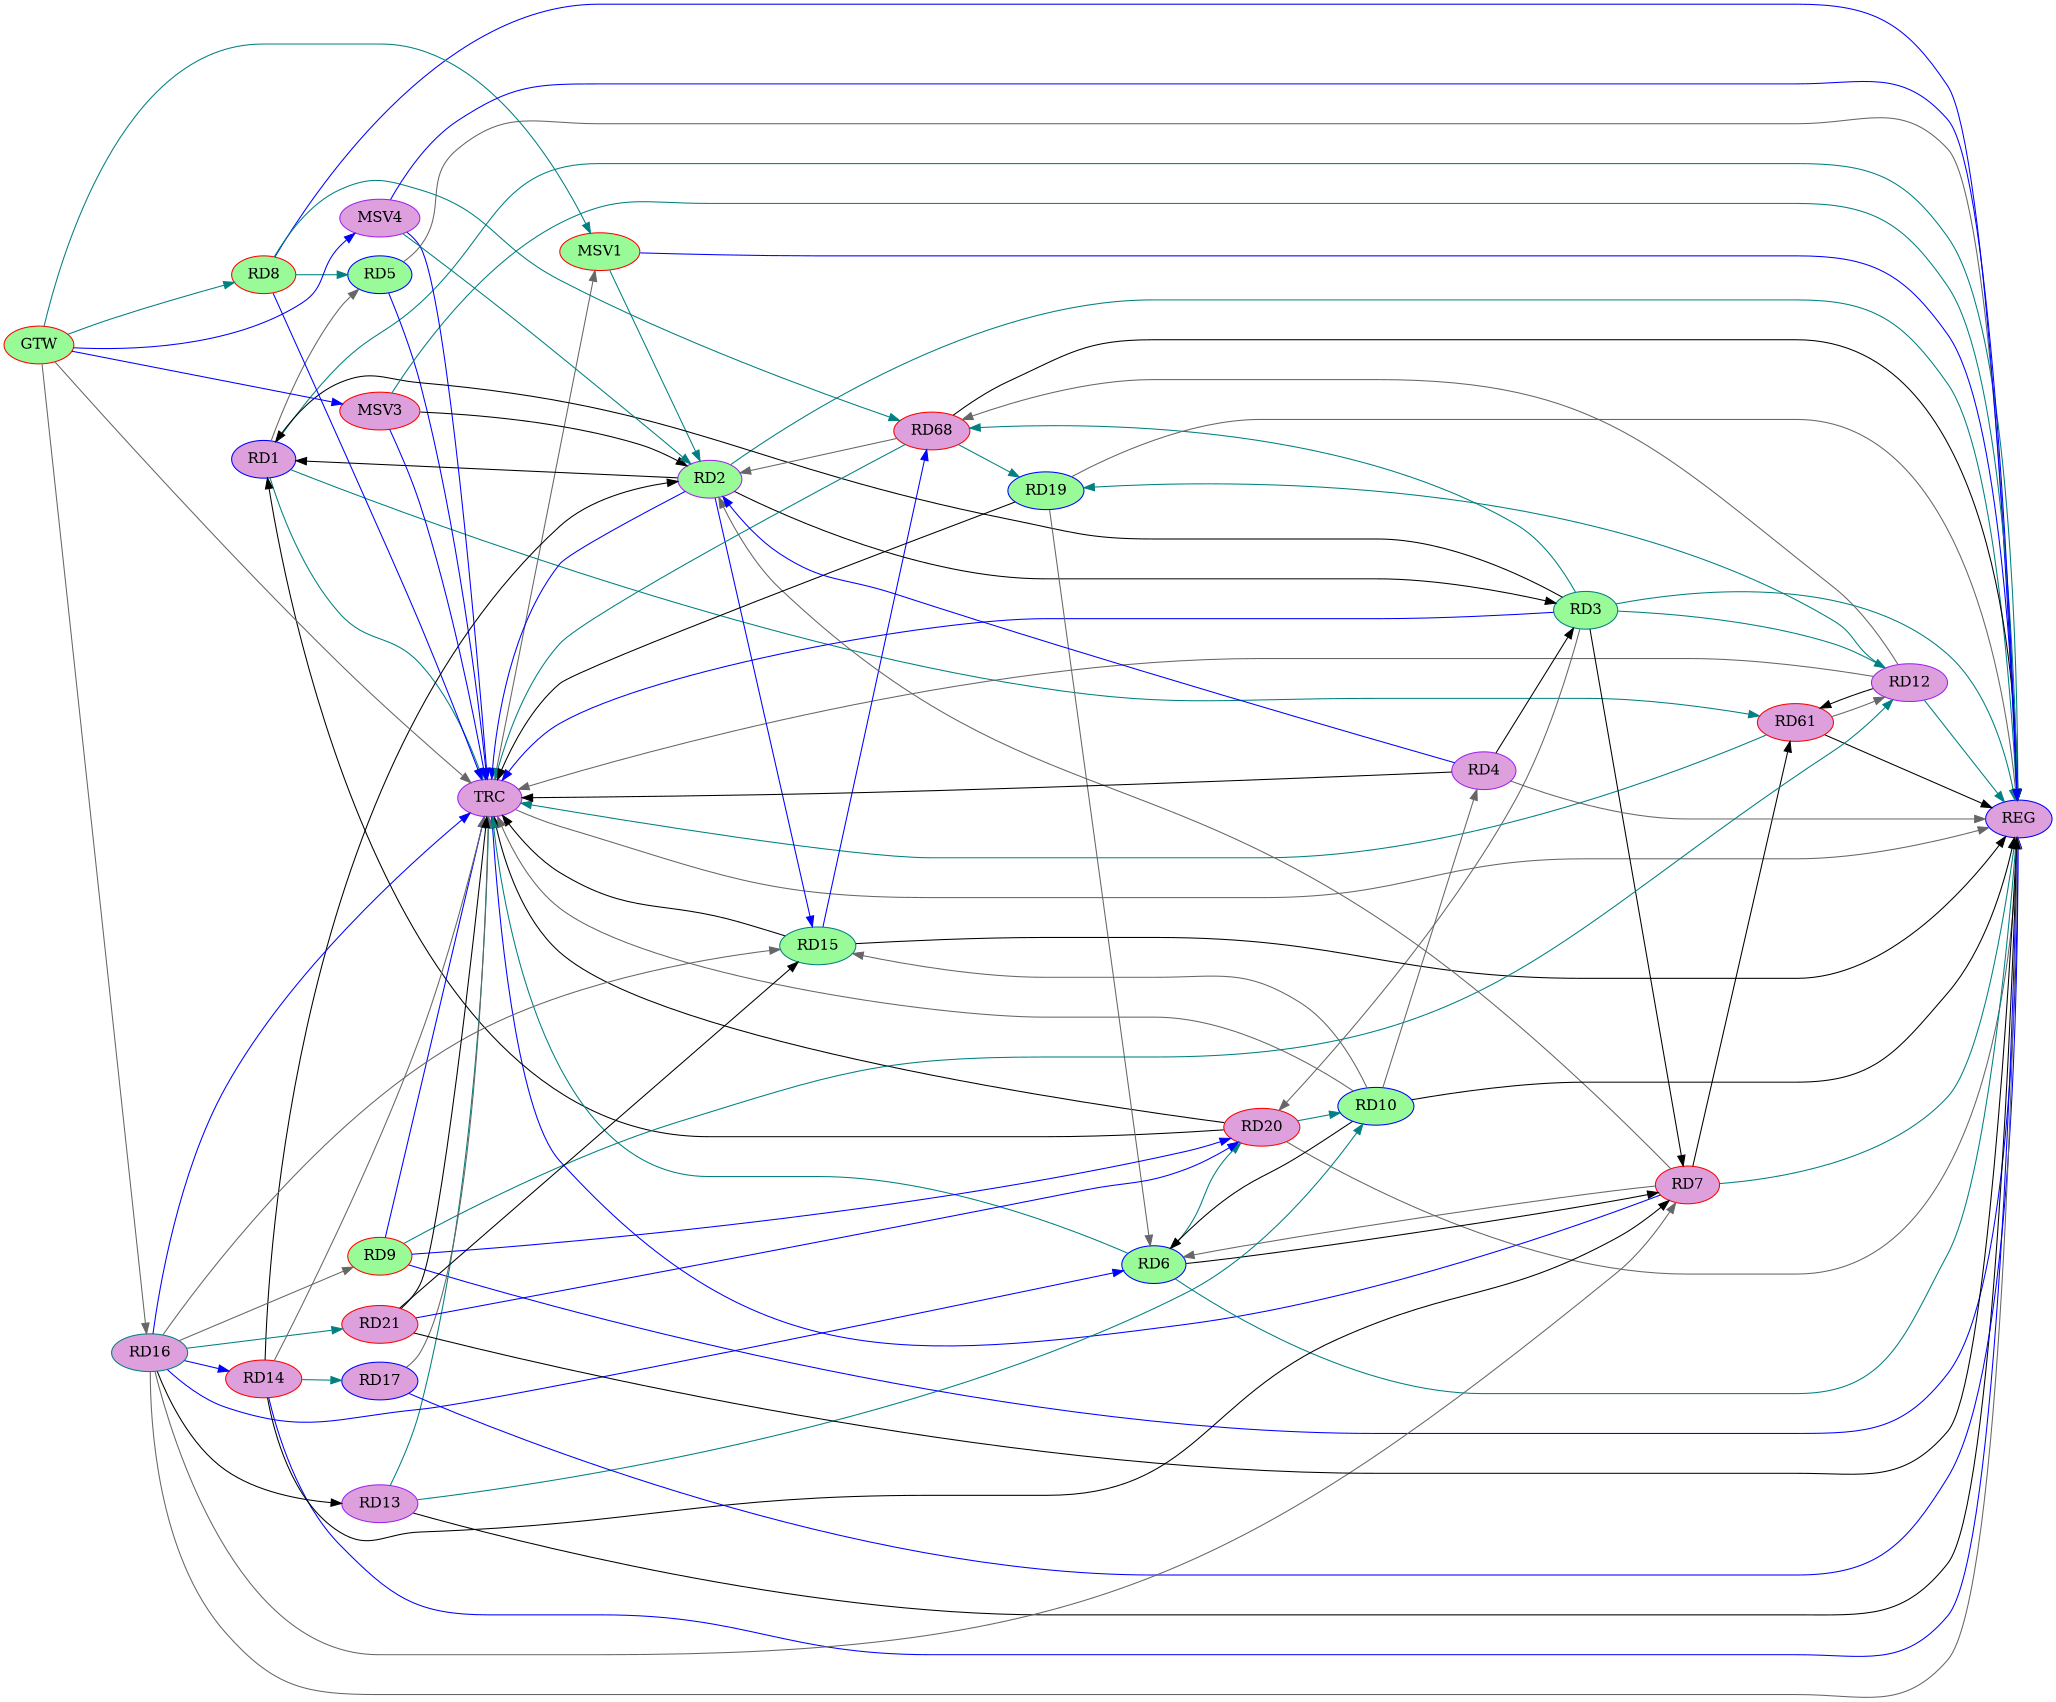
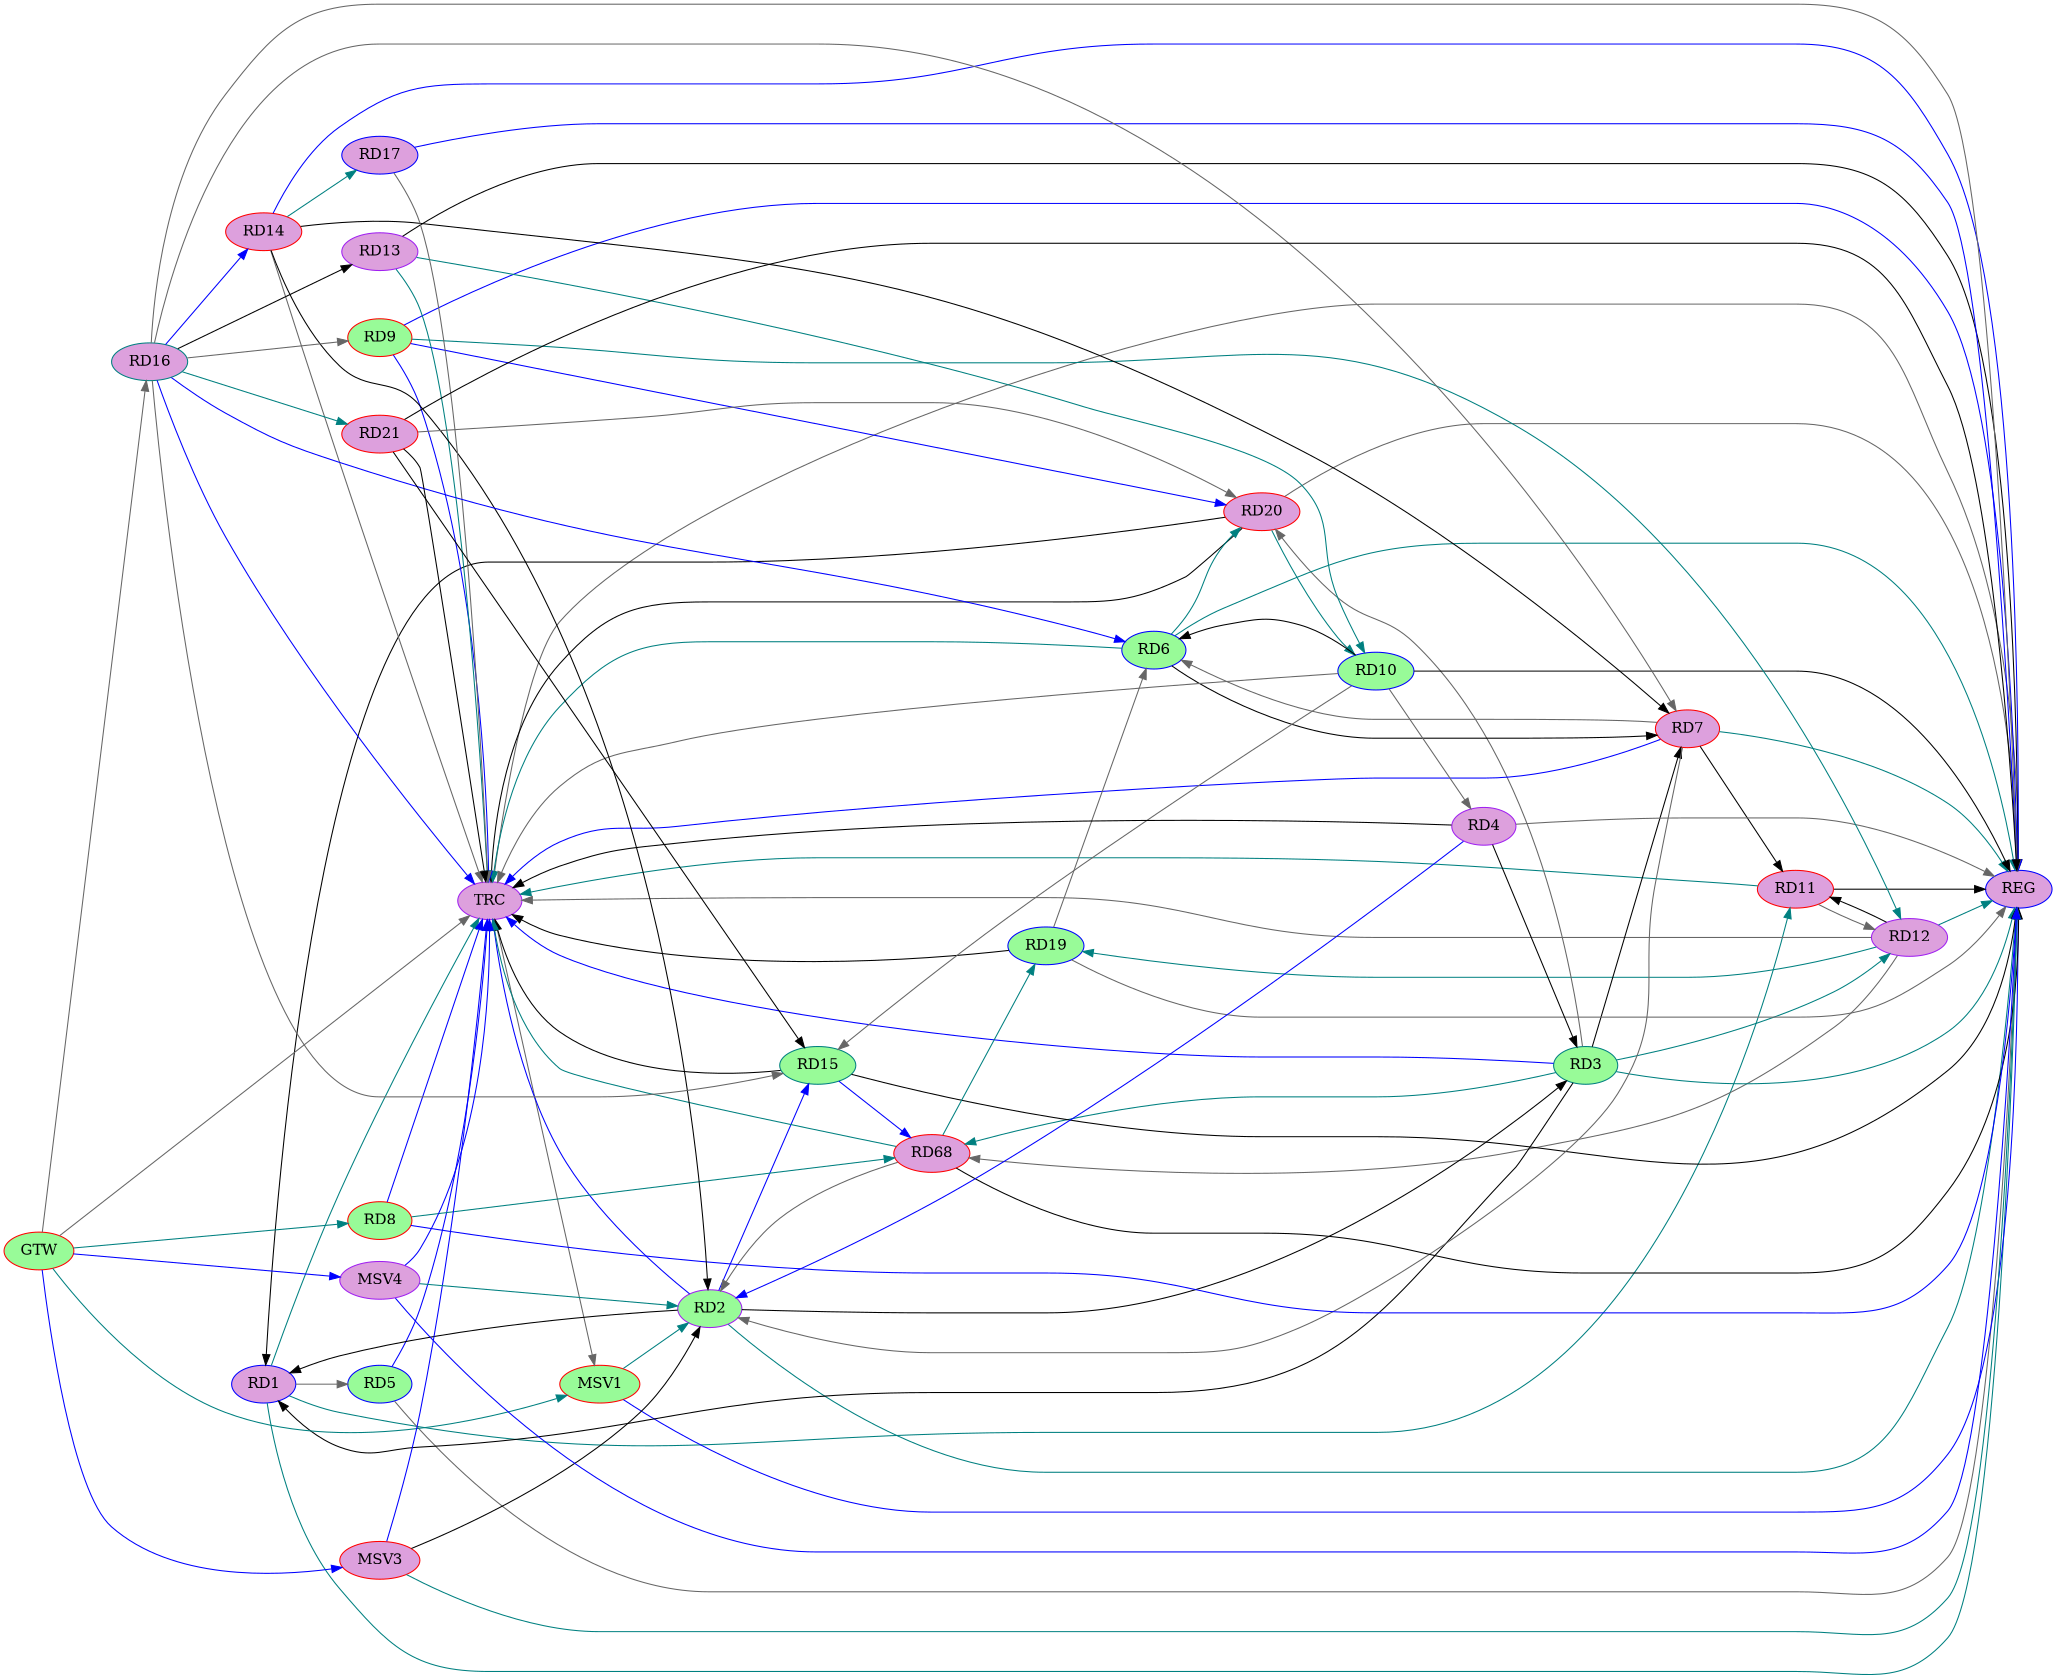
edge "RD8" -> "RD5": removed
node "RD61": label "RD61" -> "RD11"
edge "RD21" -> "RD20": color blue -> gray40
